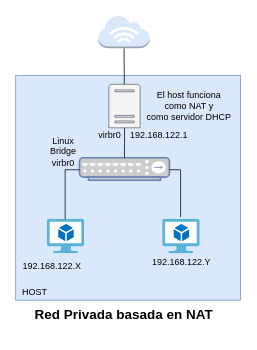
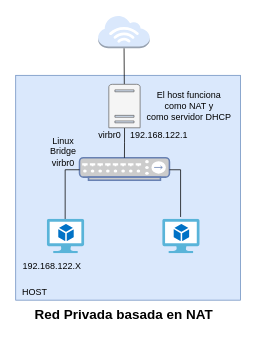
node "192.168.122.Y": removed
